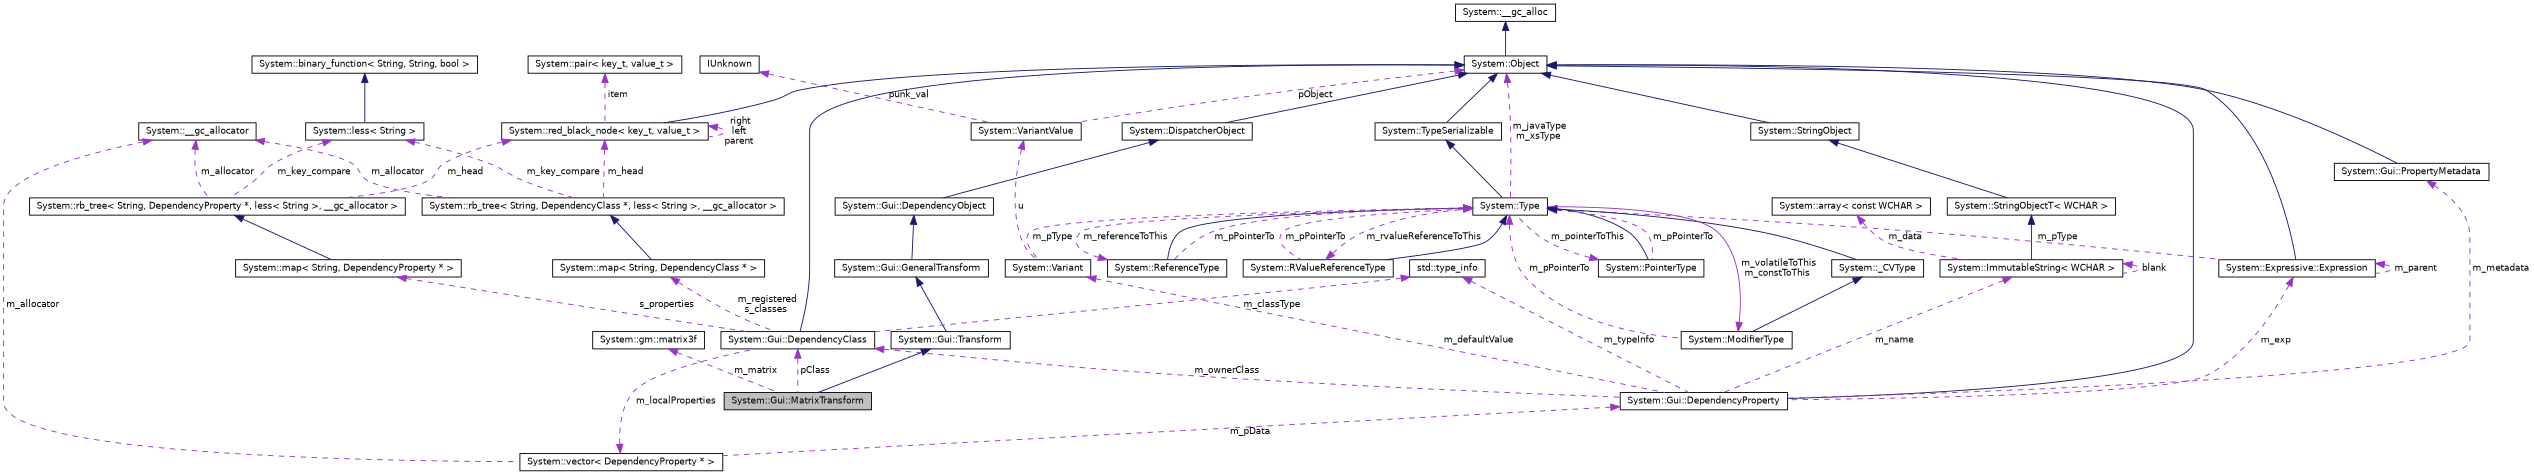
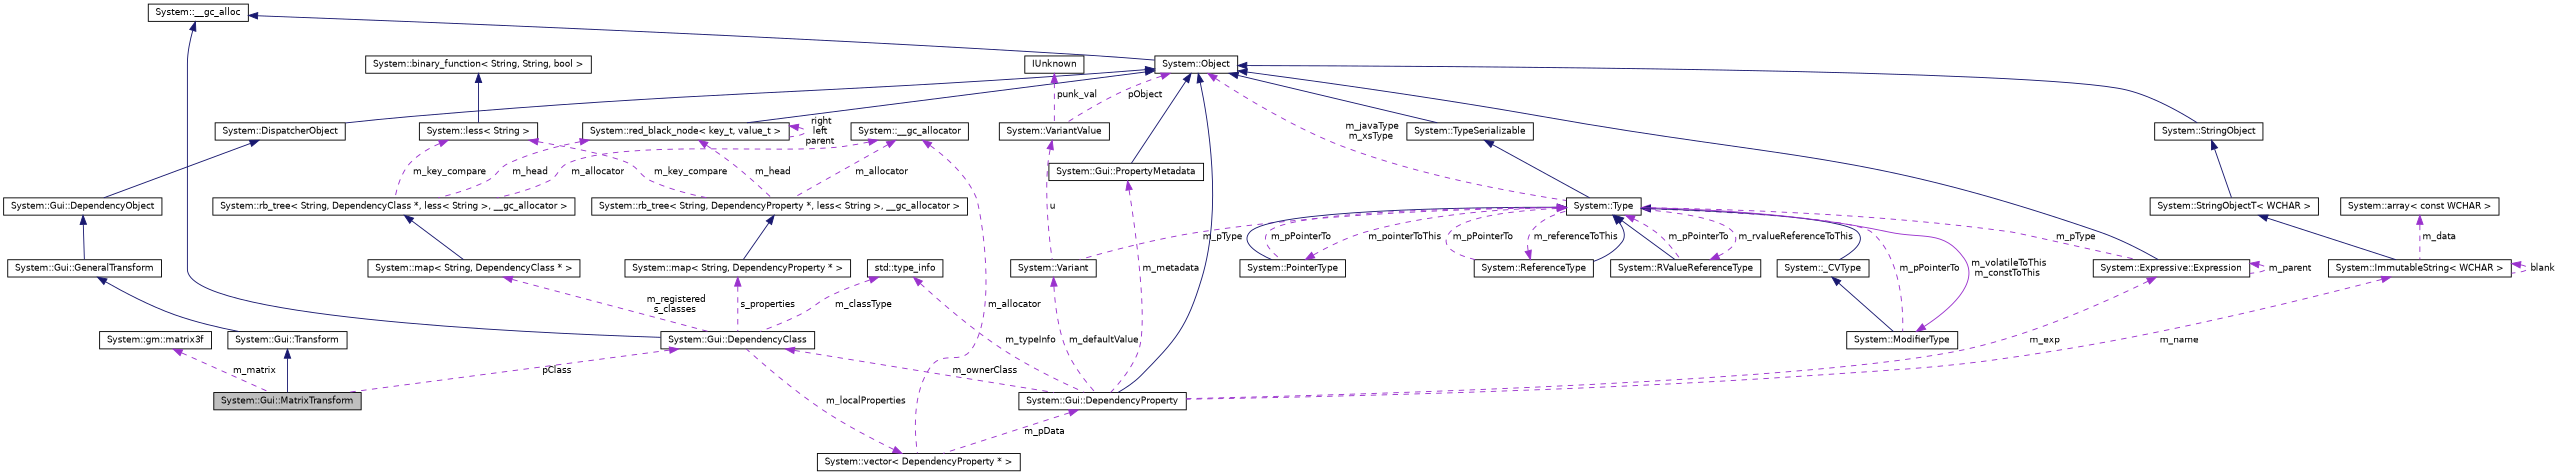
node "System::pair< key_t, value_t >": removed
edge "System::Gui::DependencyClass" -> "System::Object": now "System::Gui::DependencyClass" -> "System::__gc_alloc"
